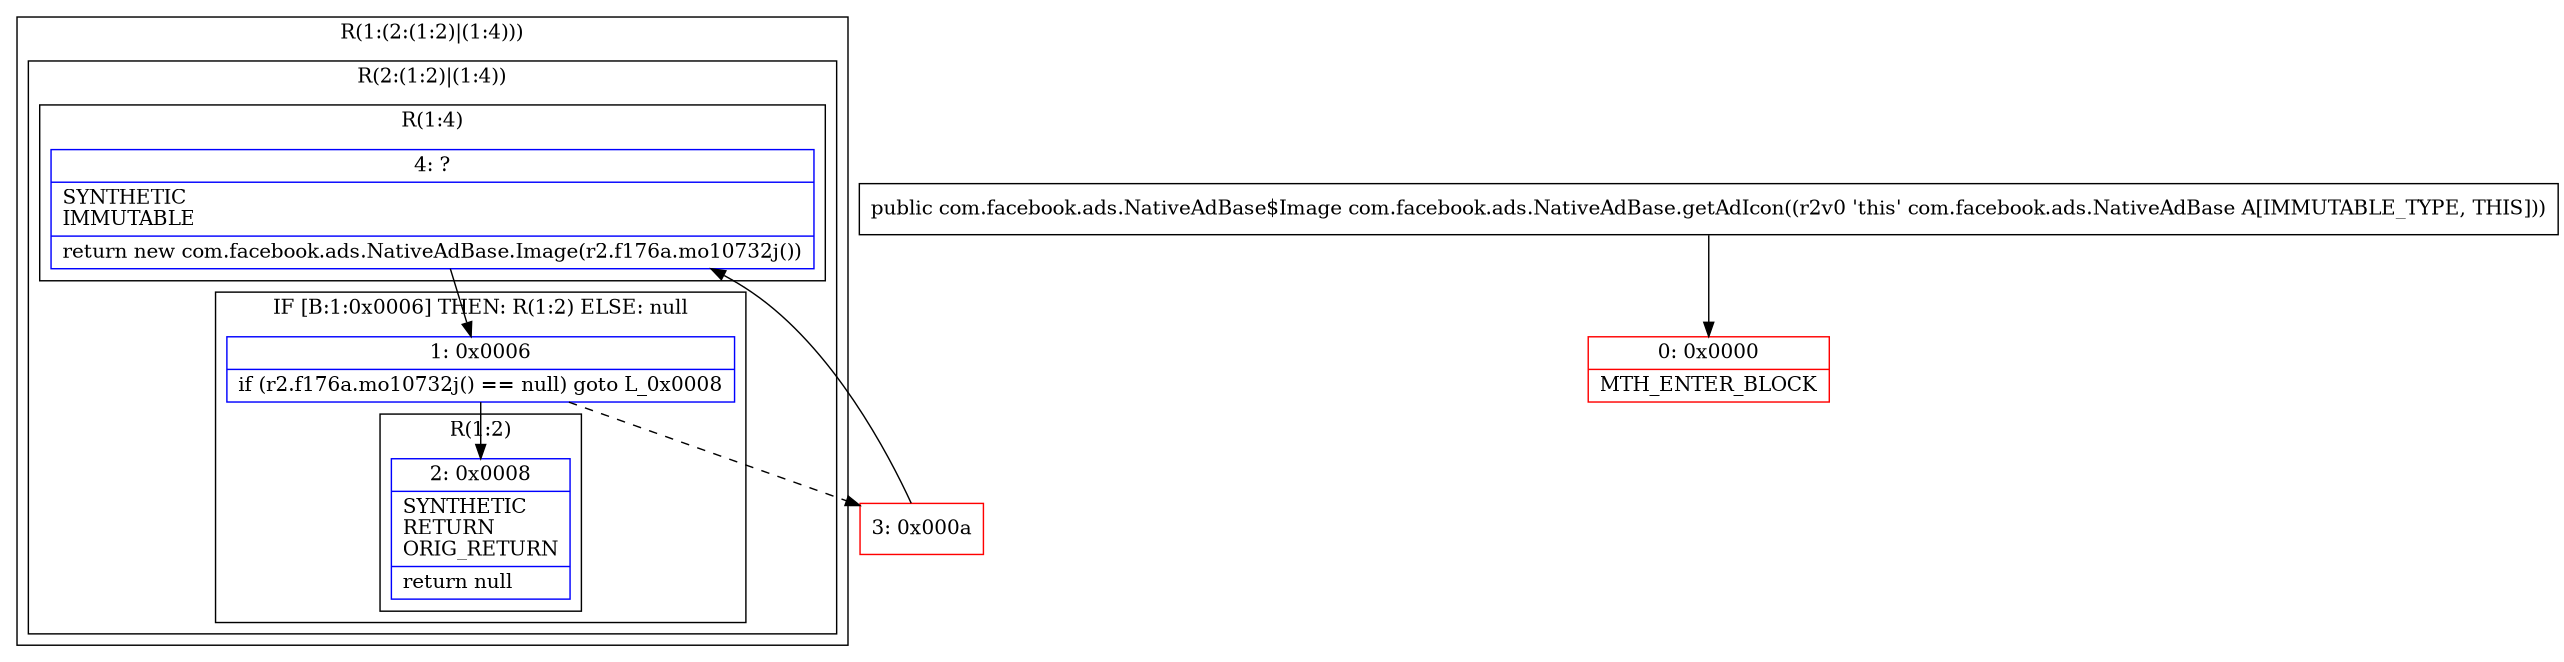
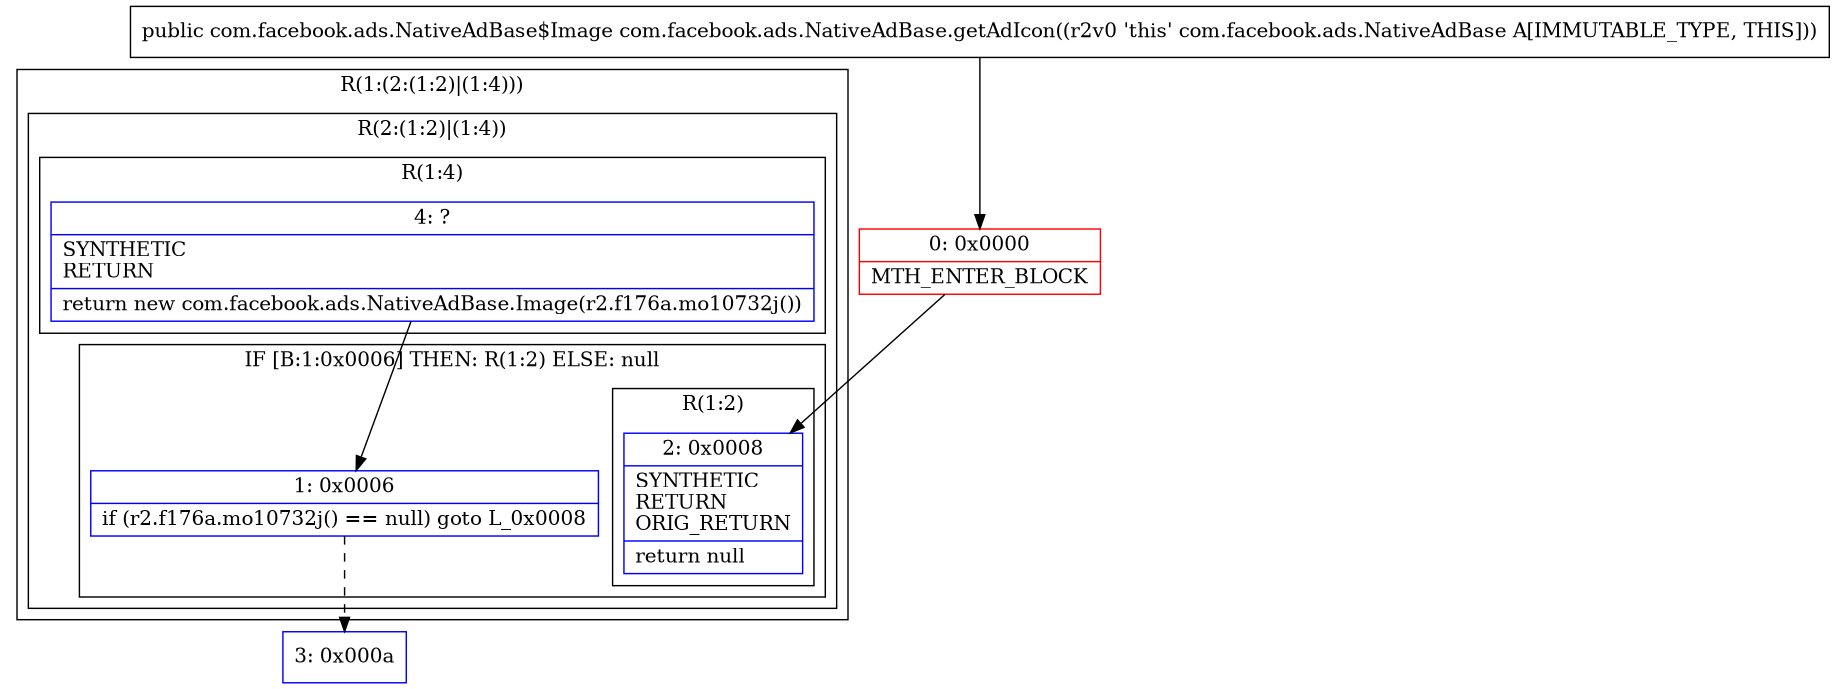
node "4: ?": text "IMMUTABLE" -> "RETURN"
edge "3: 0x000a" -> "4: ?": removed
edge "1: 0x0006" -> "2: 0x0008": now "0: 0x0000" -> "2: 0x0008"
node "3: 0x000a": color red -> blue
